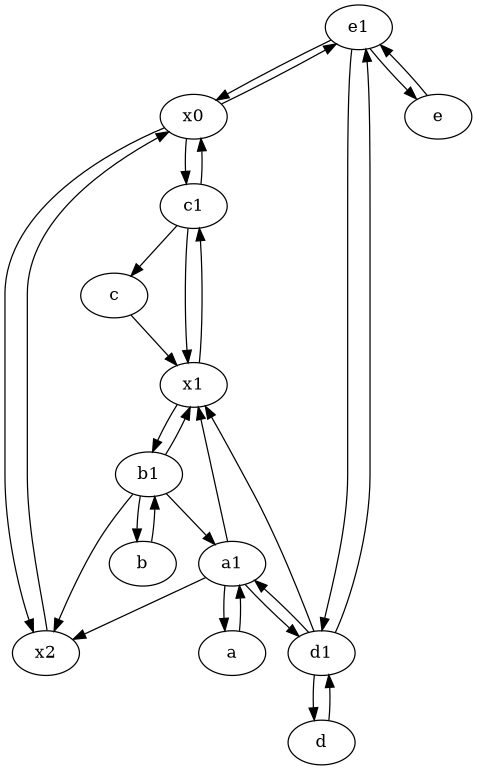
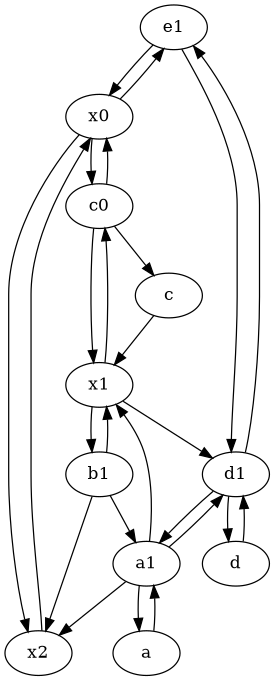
node "e": removed
node "c1": label "c1" -> "c0"
edge "d1" -> "x1": reversed
node "b": removed
